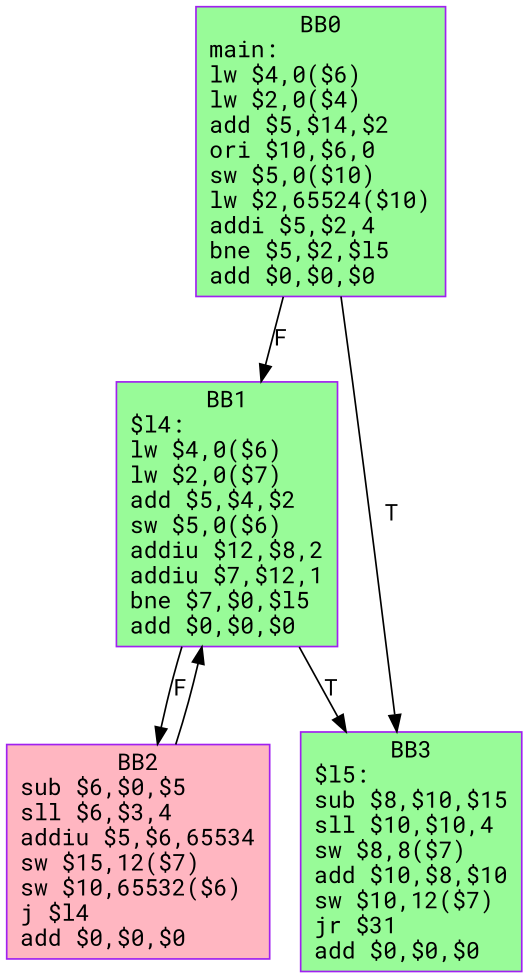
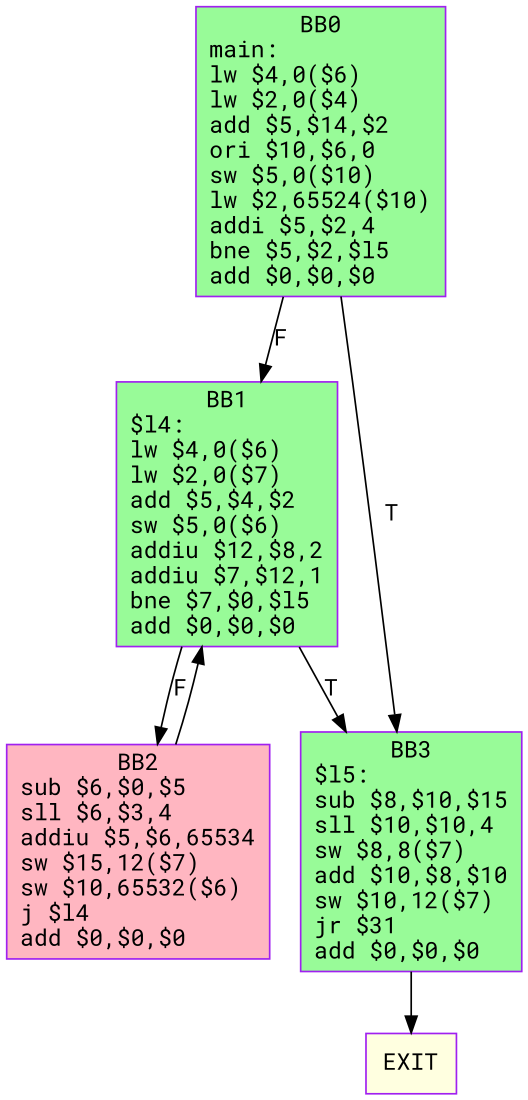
node "EXIT": added
